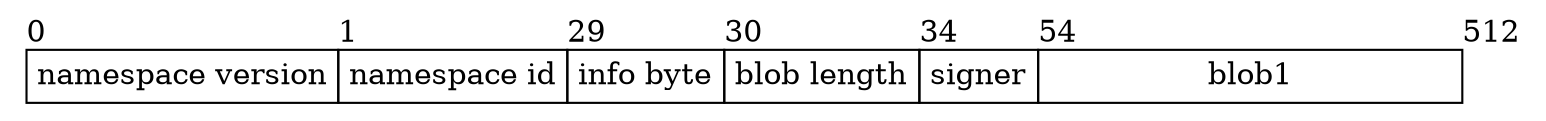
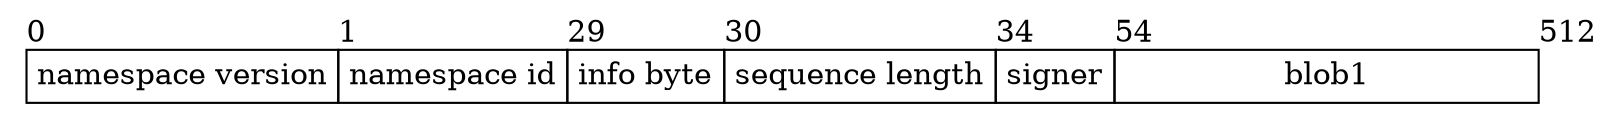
node "0": text "blob length" -> "sequence length"
